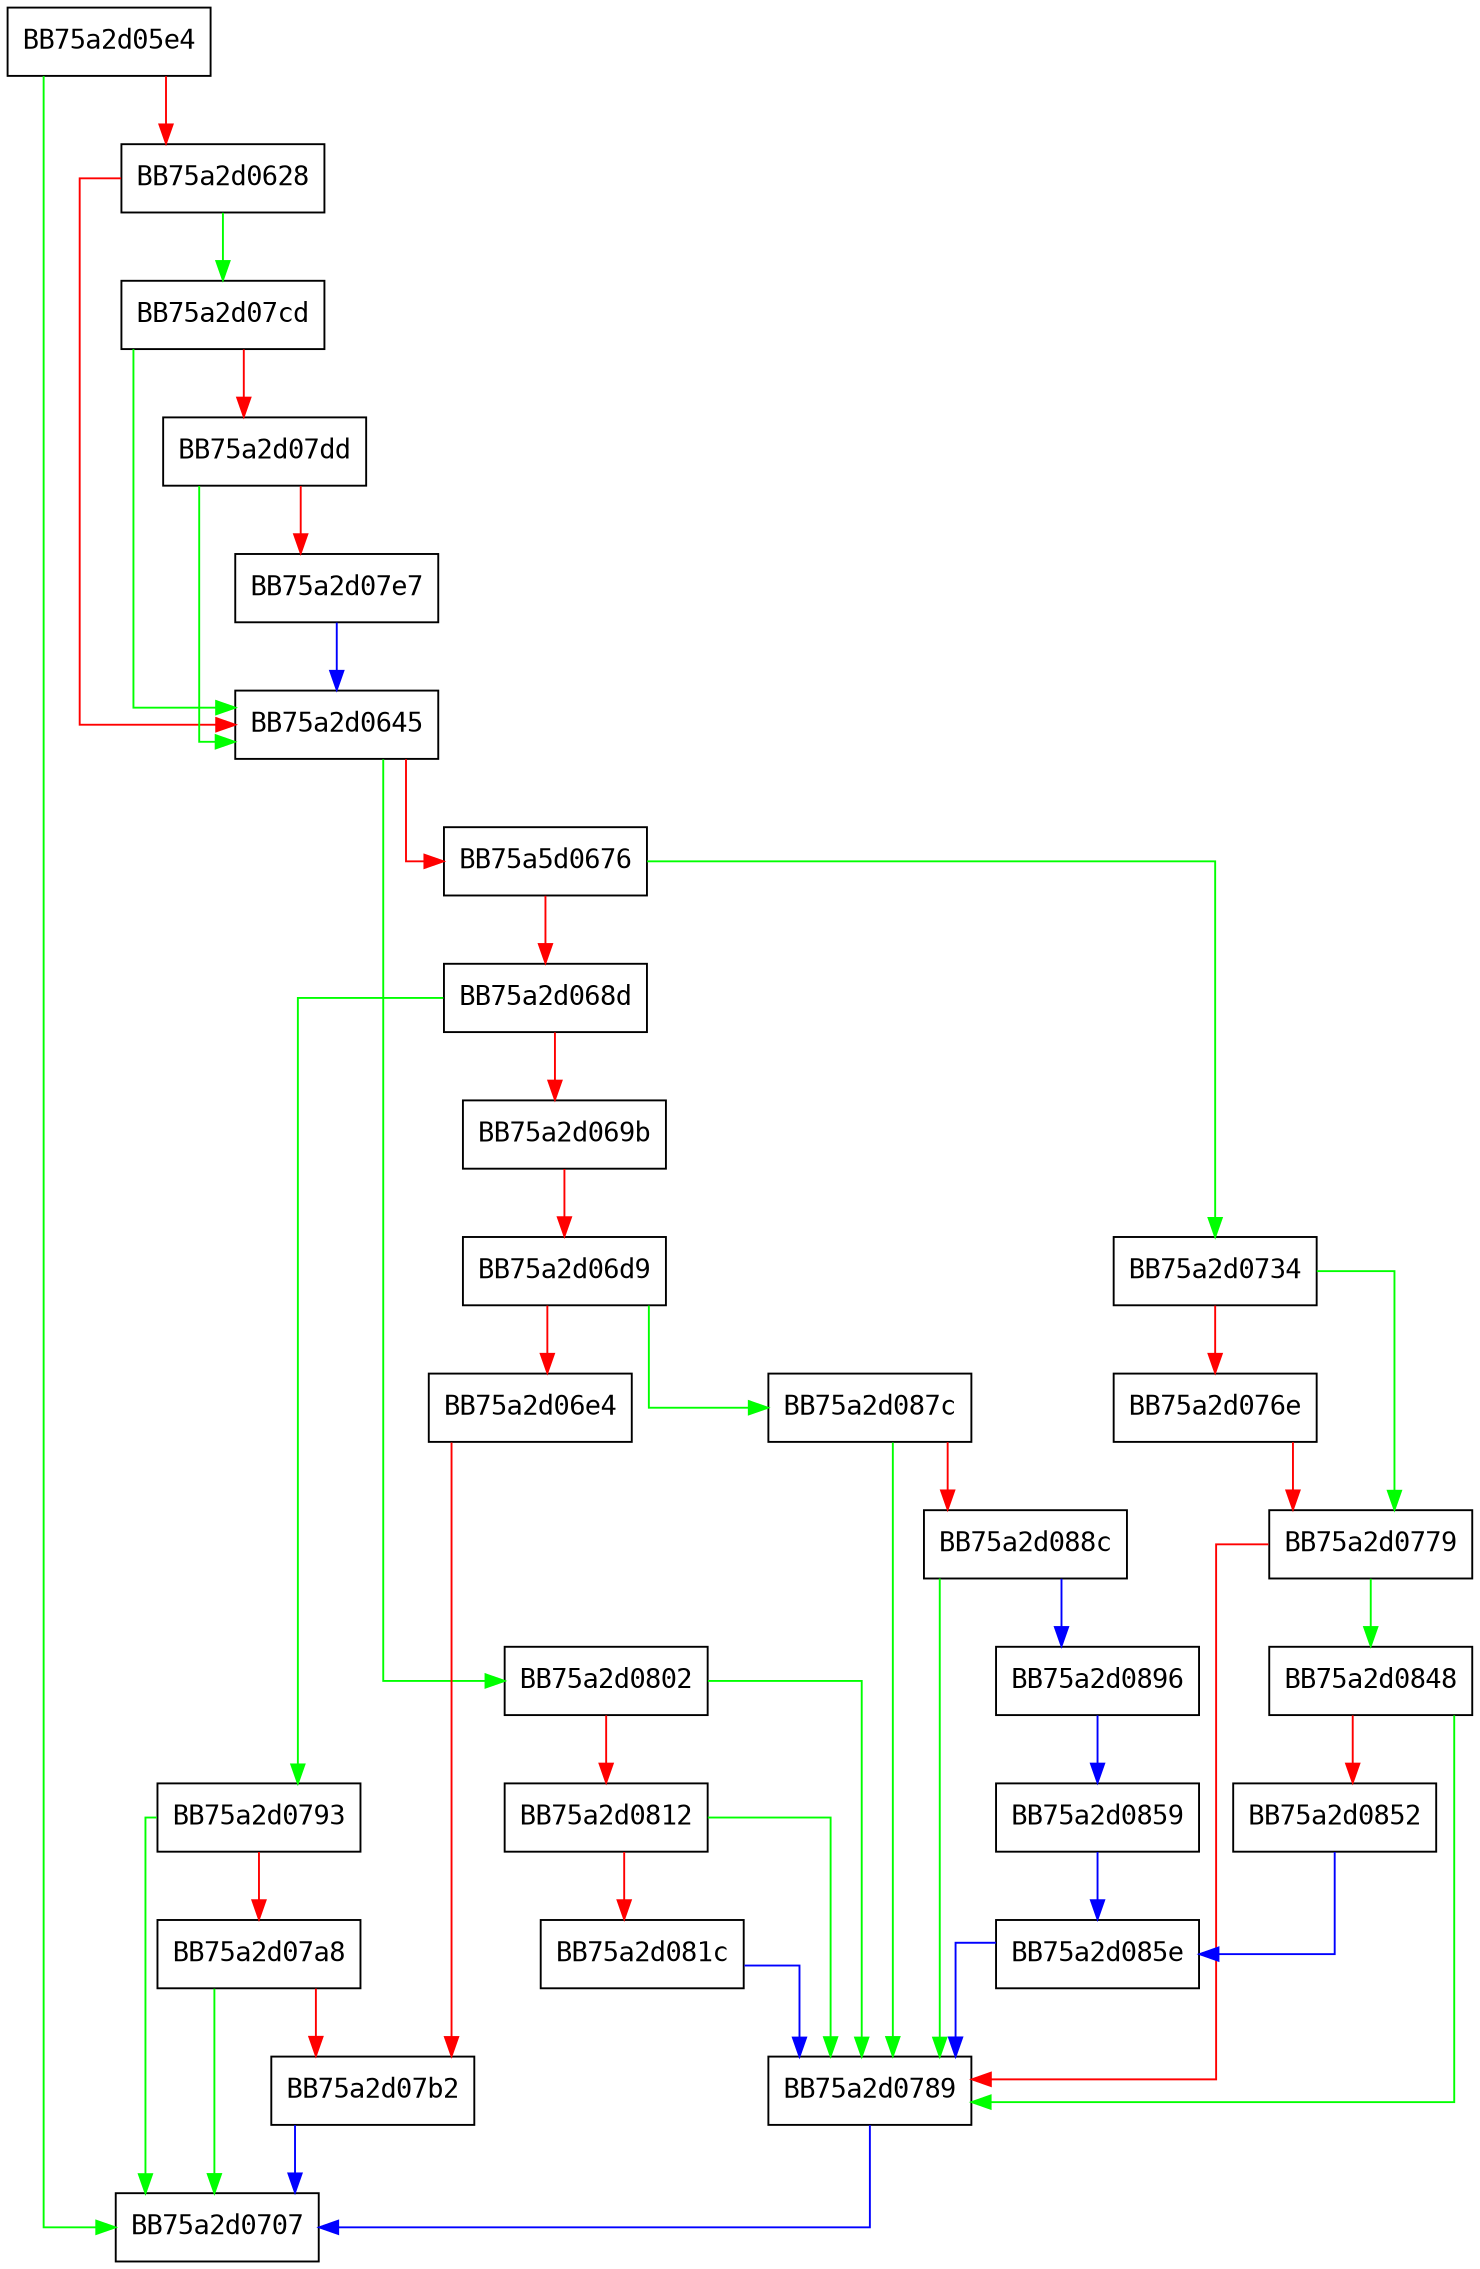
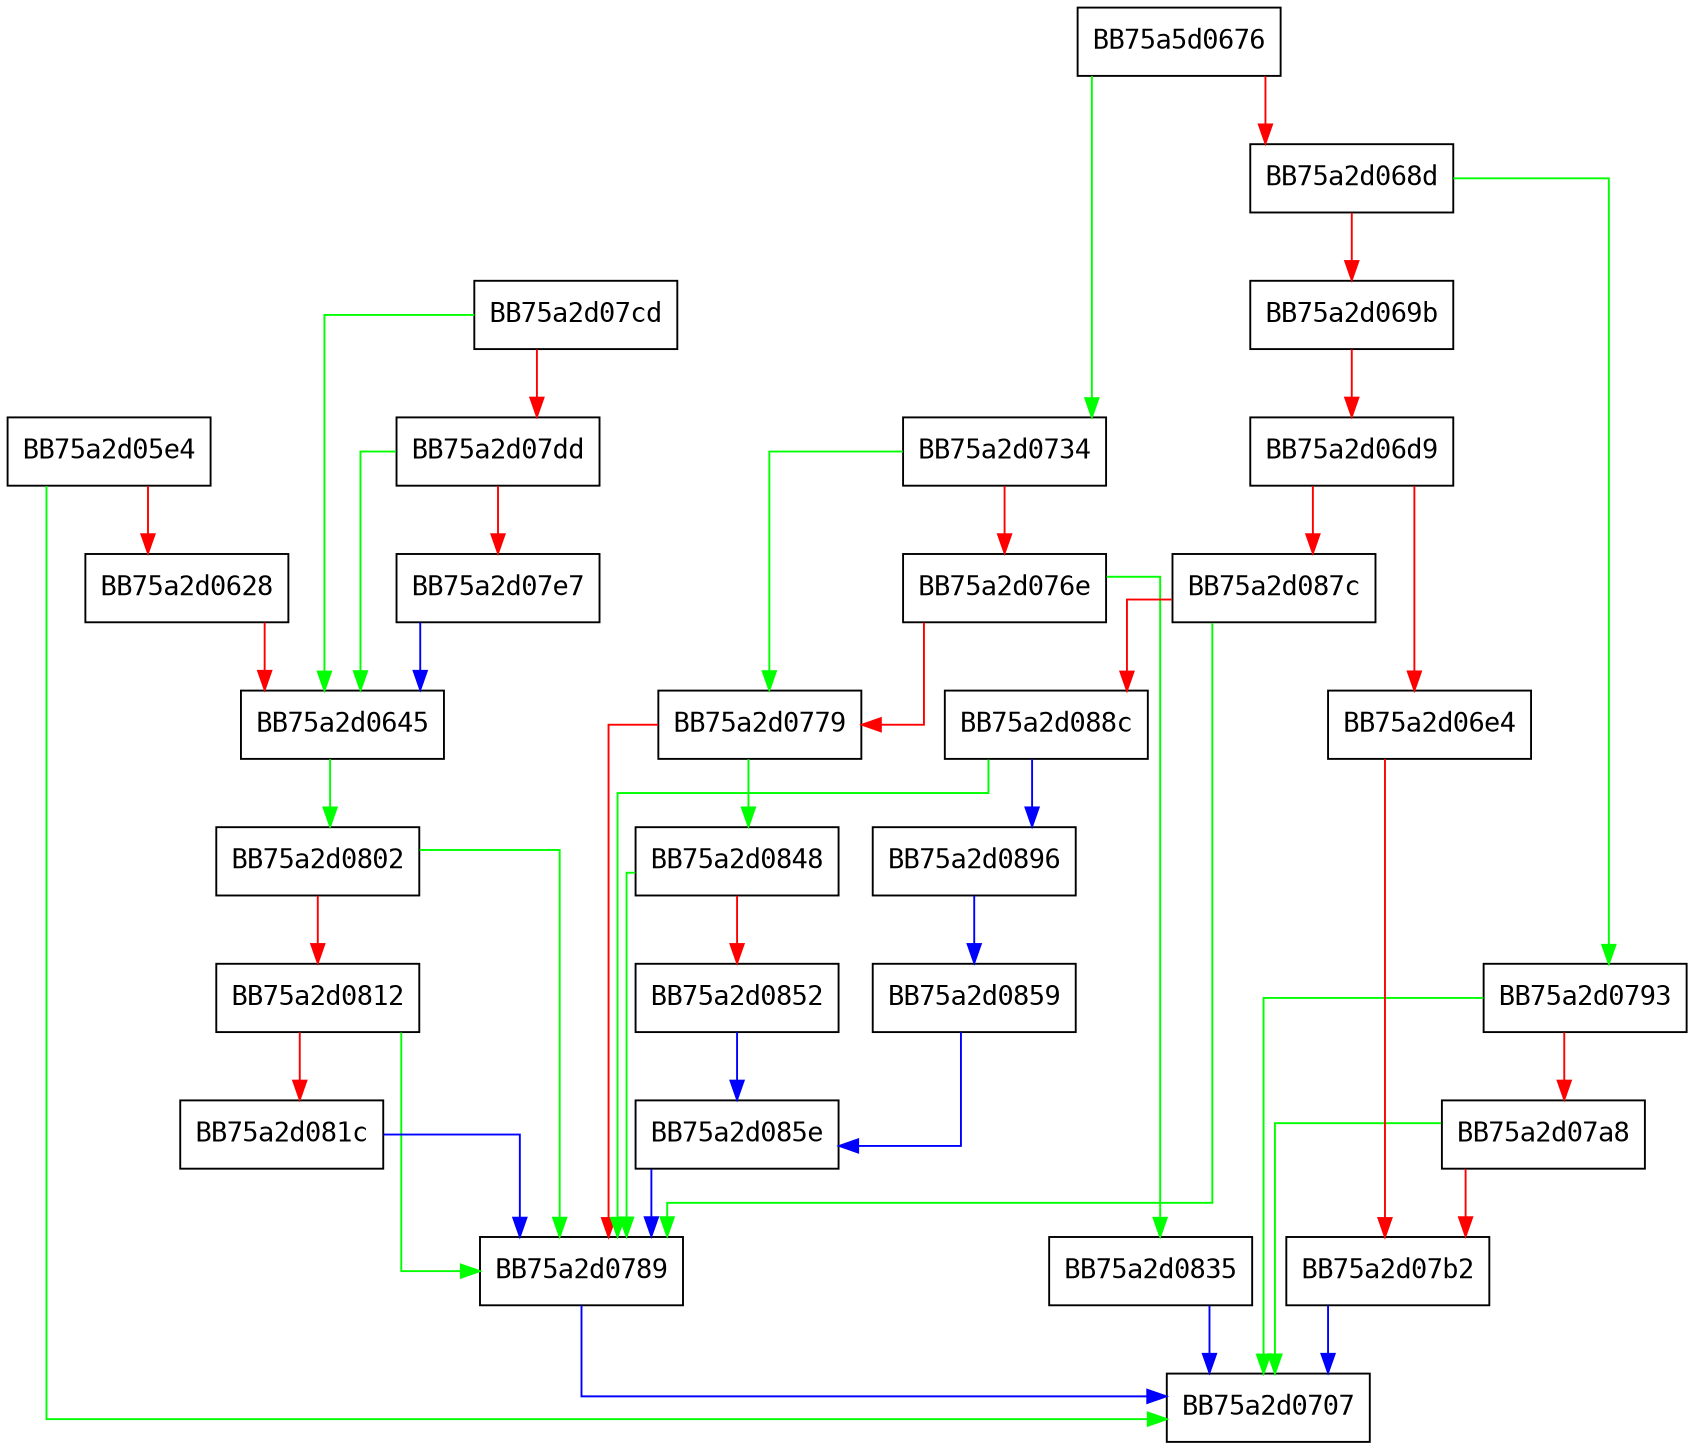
edge "BB75a2d0628" -> "BB75a2d07cd": removed
edge "BB75a2d0645" -> "BB75a5d0676": removed
node "BB75a2d0835": added
edge "BB75a2d06d9" -> "BB75a2d087c": color green -> red
